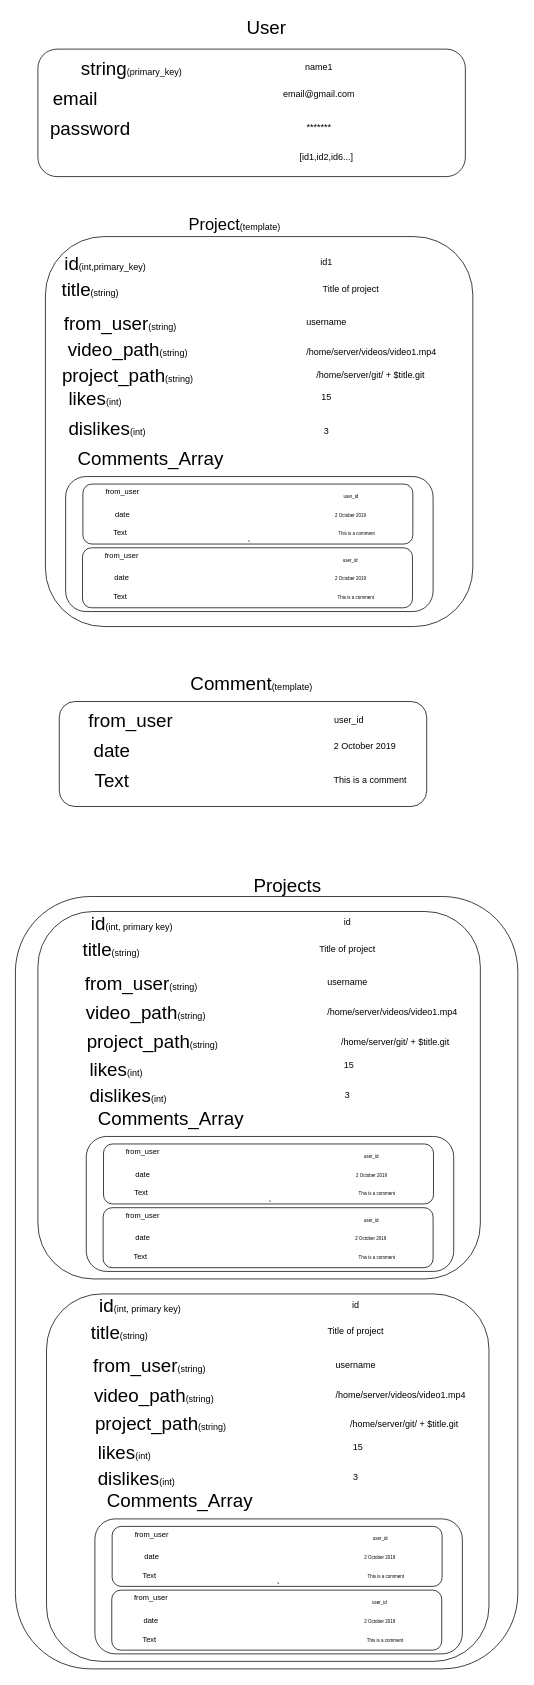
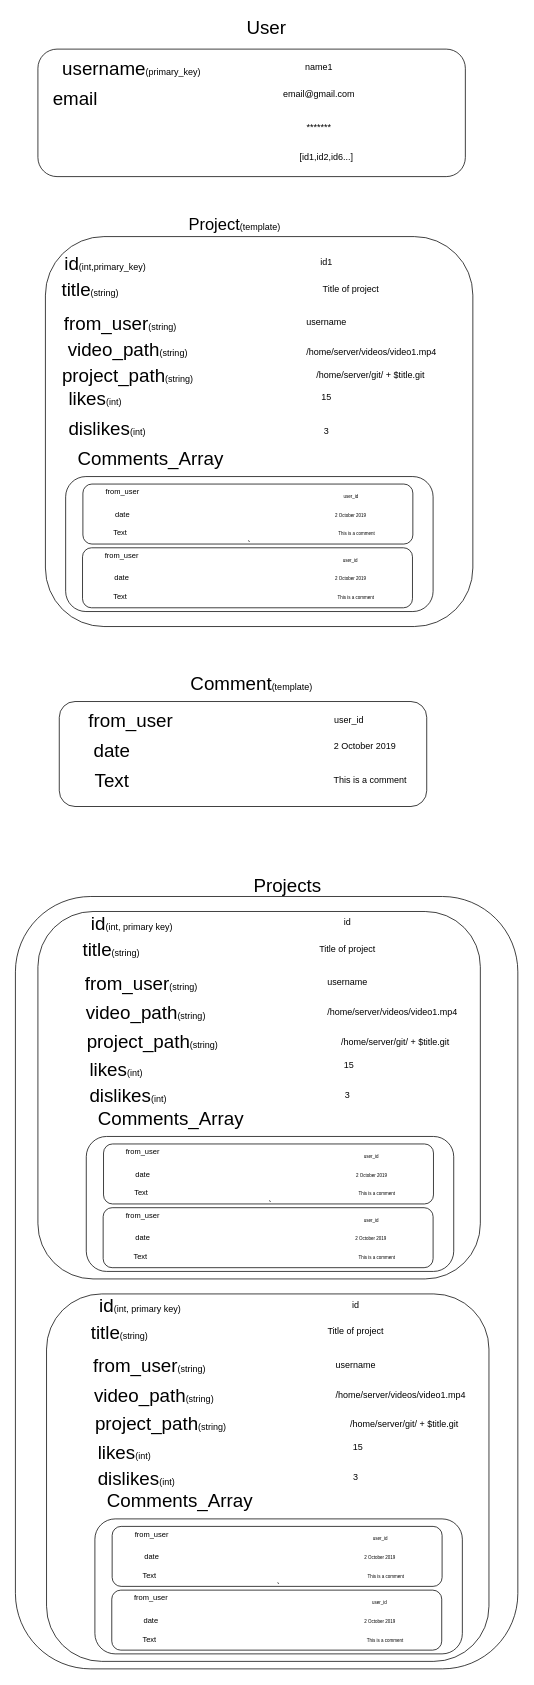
node "string(primary_key)": label "string(primary_key)" -> "username(primary_key)"
node "password": removed
